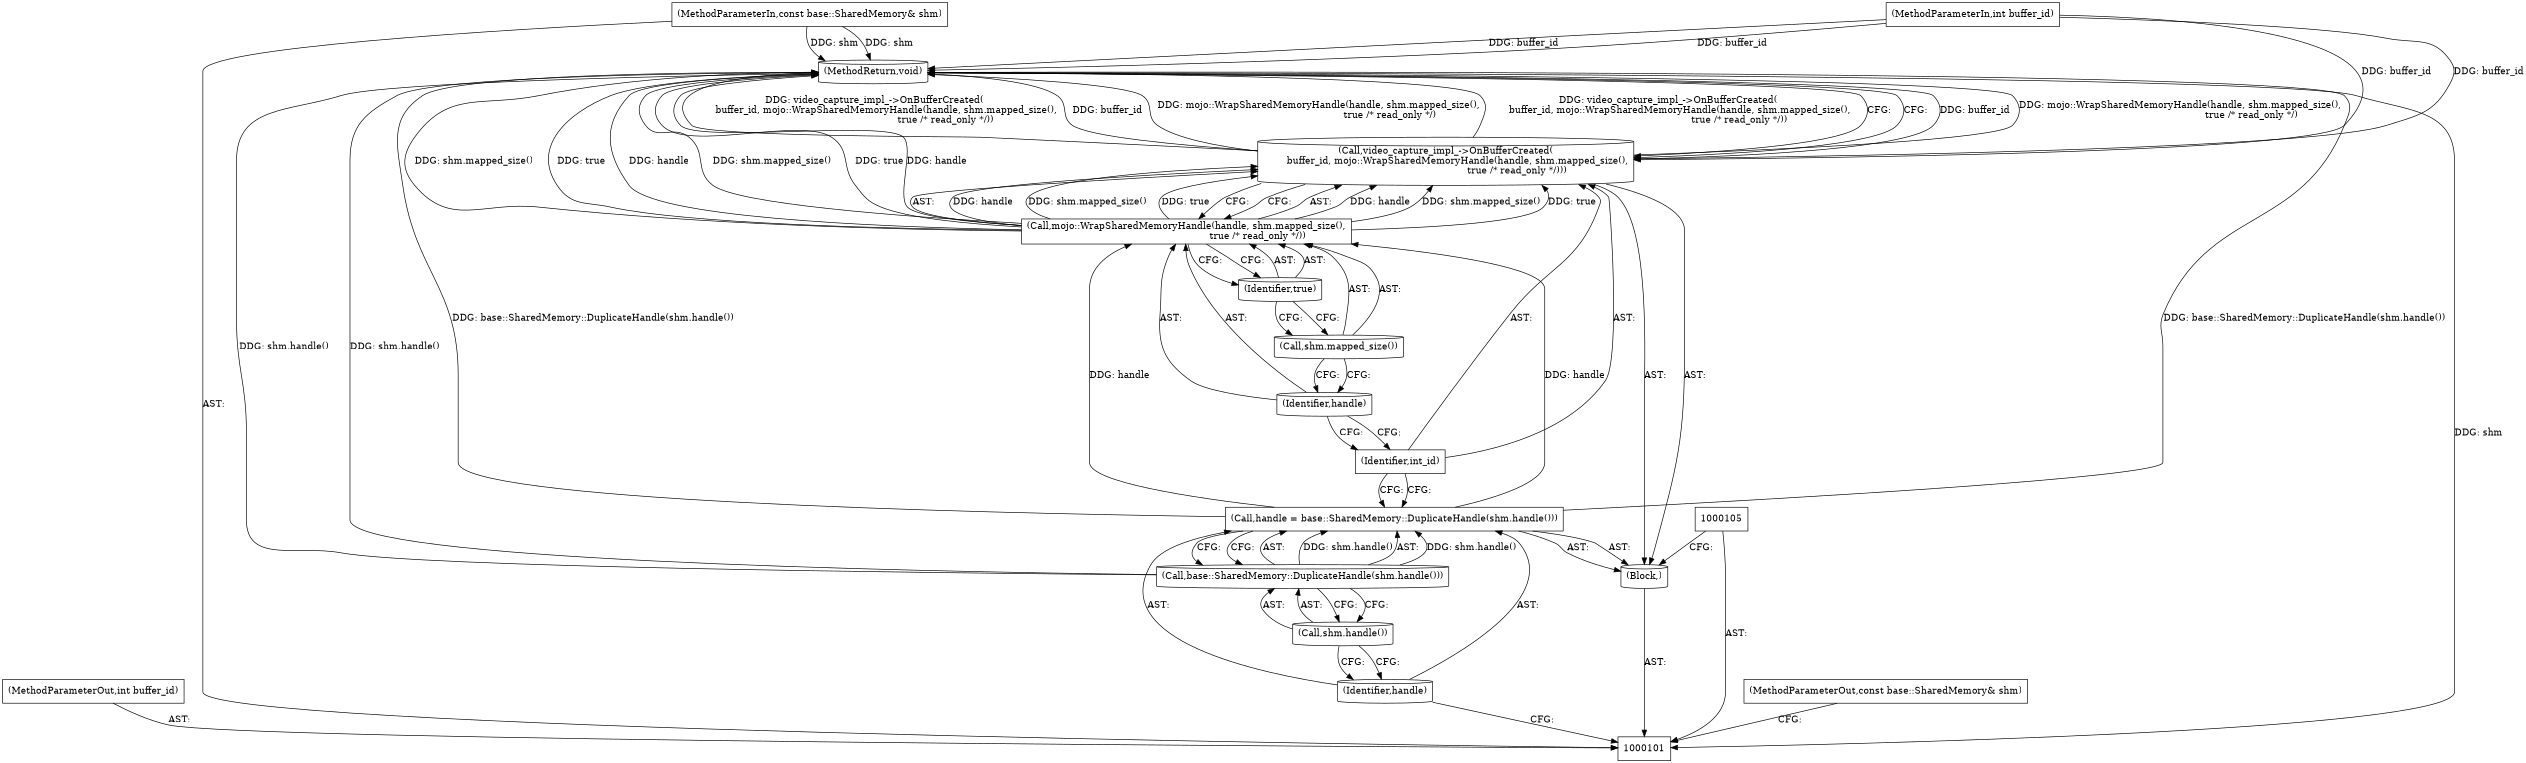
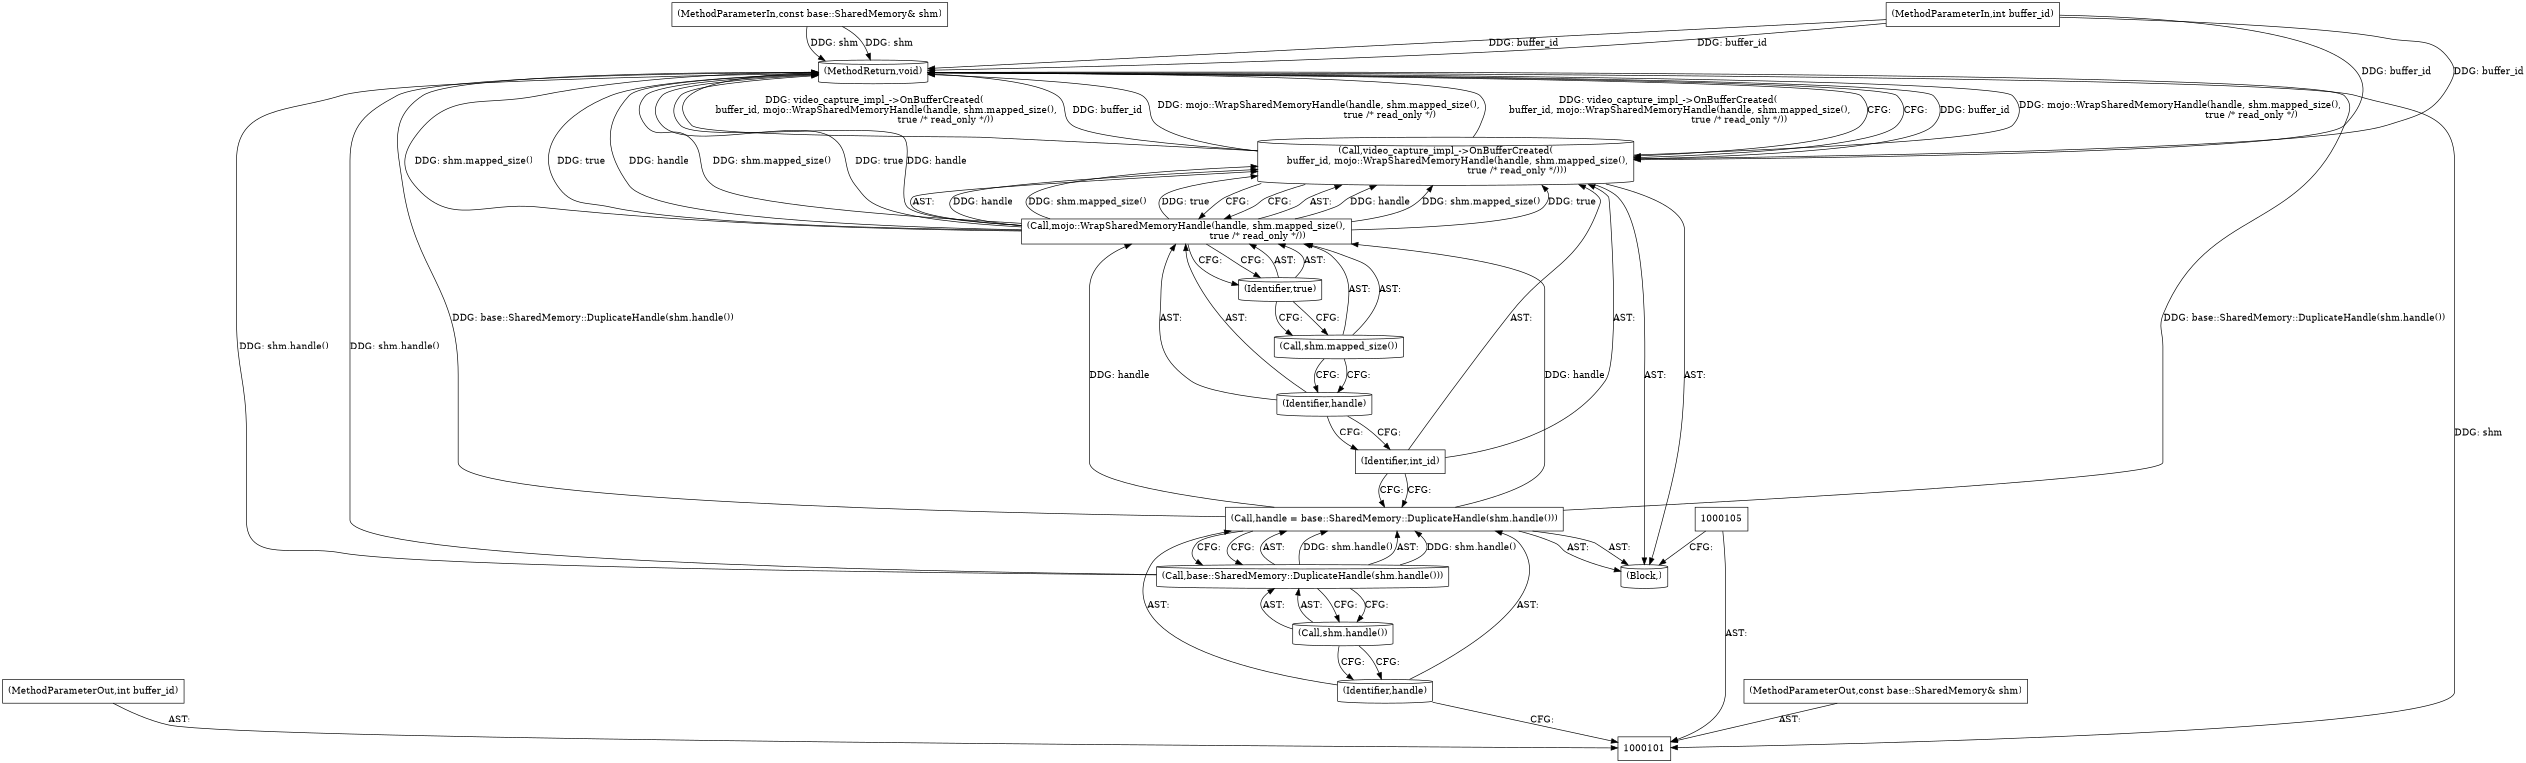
edge "(Block,)" -> "1000101": removed, label "AST:"
edge "(MethodParameterIn,const base::SharedMemory& shm)" -> "1000101": removed, label "AST:"
edge "(MethodParameterOut,const base::SharedMemory& shm)" -> "1000101": label "CFG: " -> "AST: "
